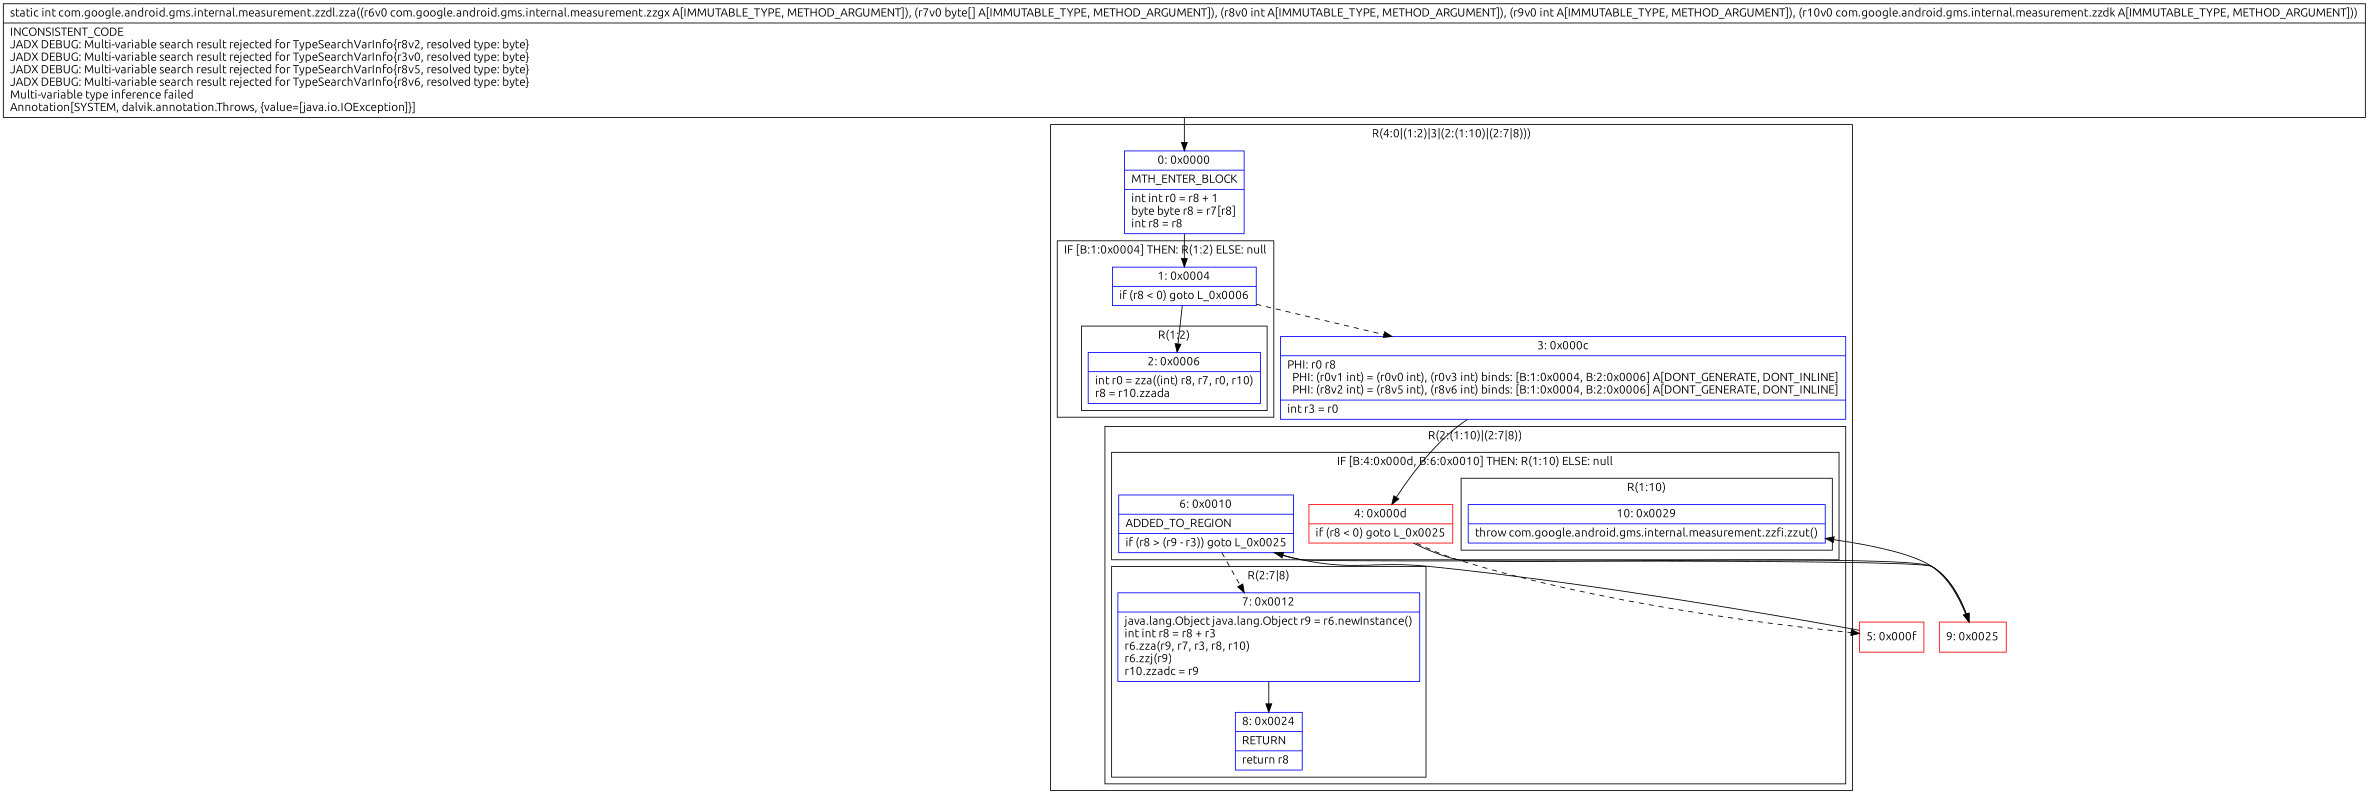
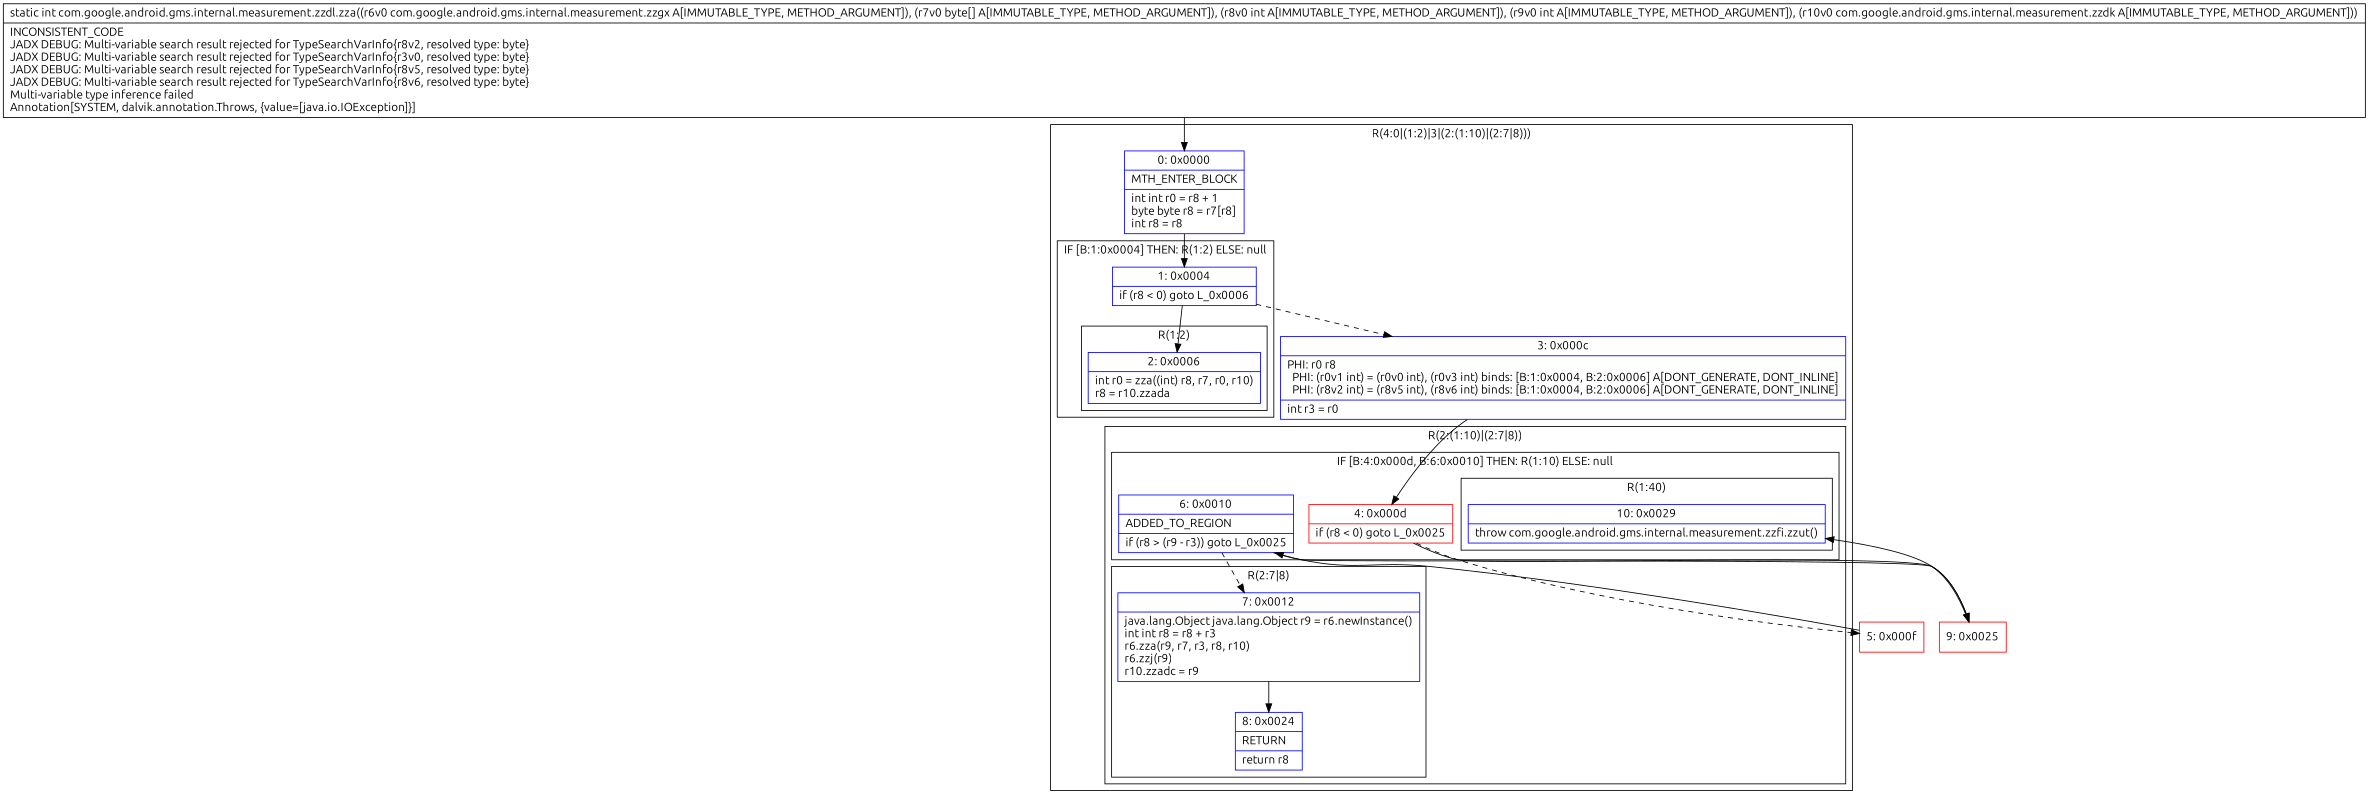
cluster "R(1:10)": label "R(1:10)" -> "R(1:40)"
